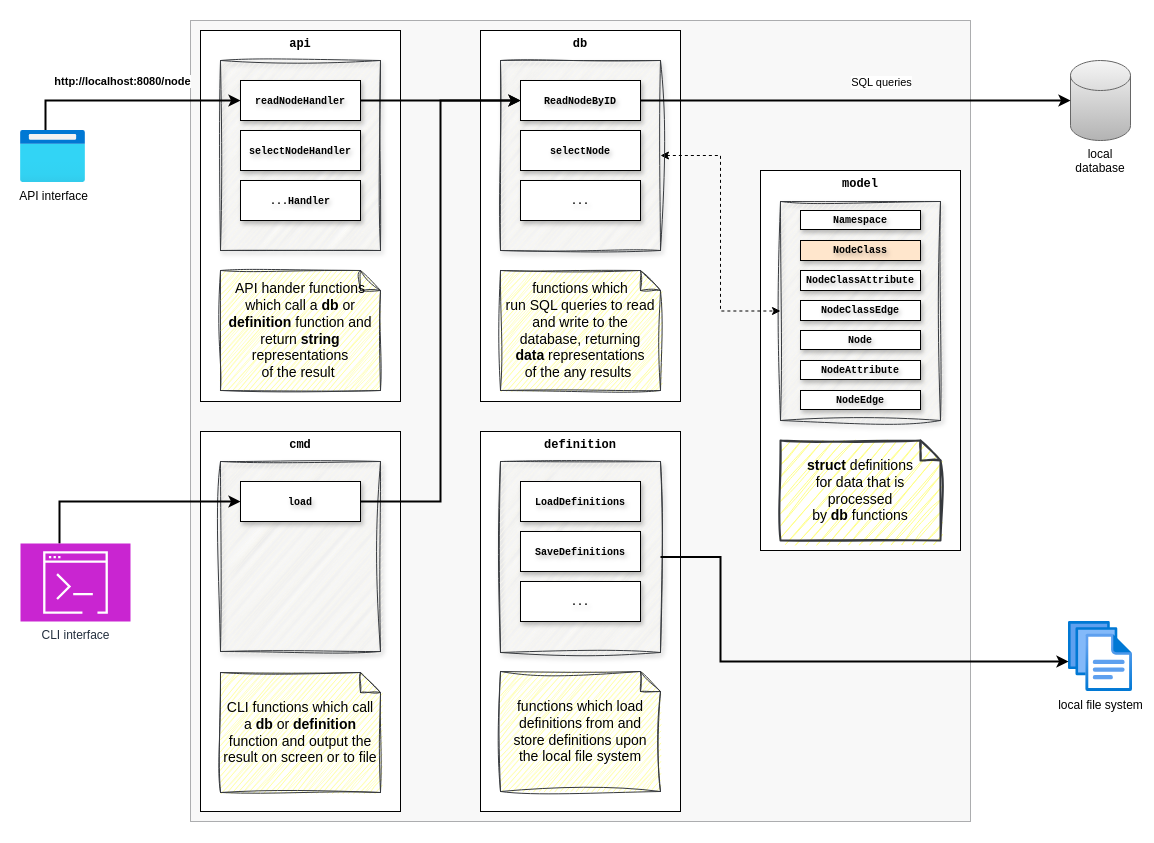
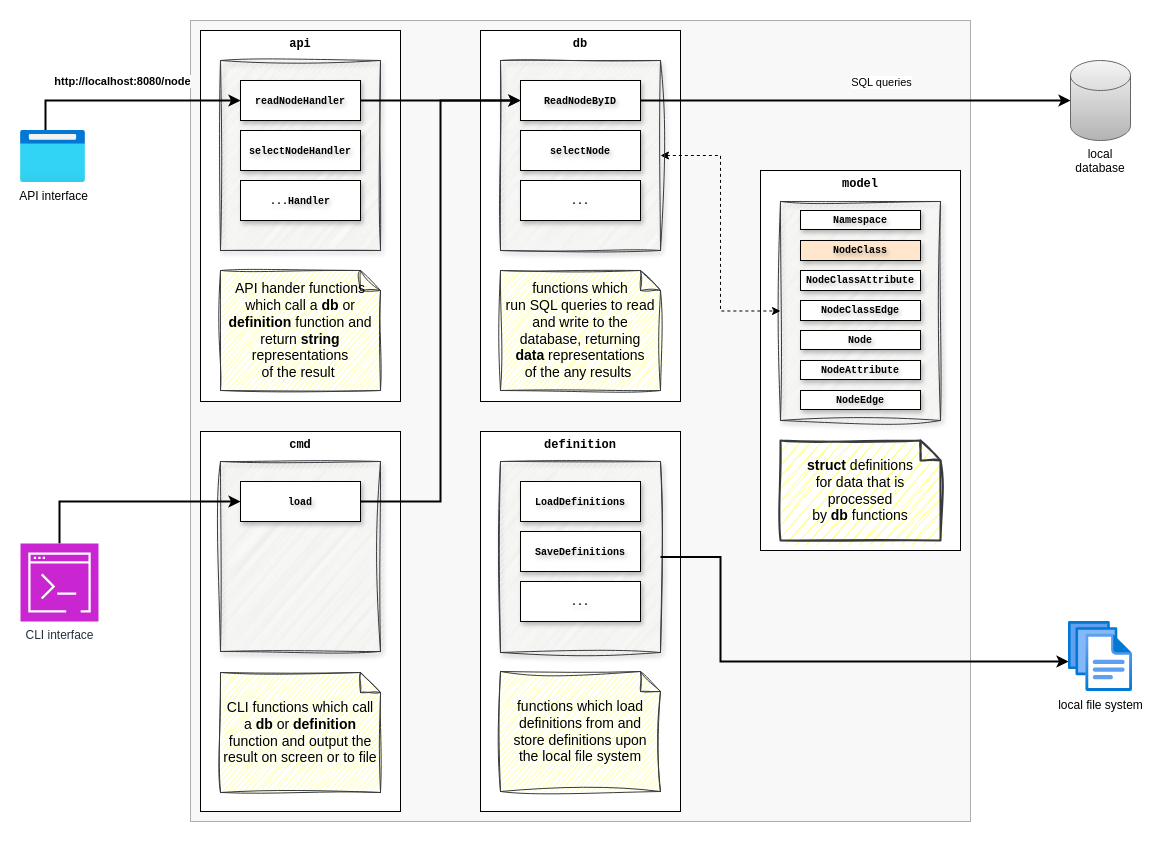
node "CLI interface": size 110x78 -> 78x78
